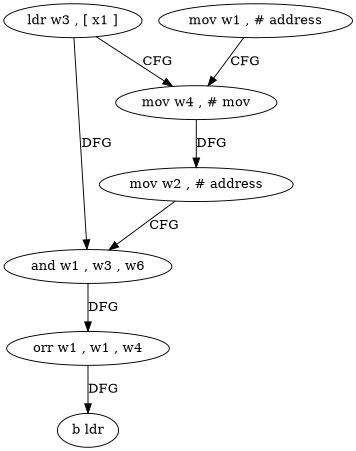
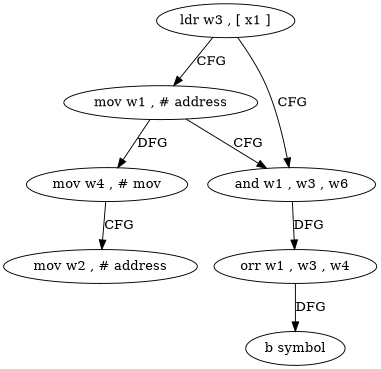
edge "ldr w3 , [ x1 ]" -> "mov w4 , # mov": now "ldr w3 , [ x1 ]" -> "mov w1 , # address"
edge "mov w1 , # address" -> "mov w4 , # mov": label "CFG" -> "DFG"
edge "ldr w3 , [ x1 ]" -> "and w1 , w3 , w6": label "DFG" -> "CFG"
edge "mov w4 , # mov" -> "mov w2 , # address": label "DFG" -> "CFG"
edge "mov w2 , # address" -> "and w1 , w3 , w6": now "mov w1 , # address" -> "and w1 , w3 , w6"
node "orr w1 , w1 , w4": label "orr w1 , w1 , w4" -> "orr w1 , w3 , w4"
node "b ldr": label "b ldr" -> "b symbol"
